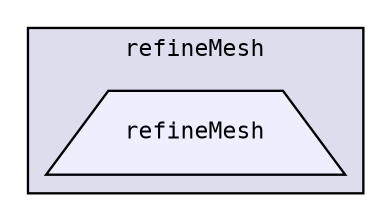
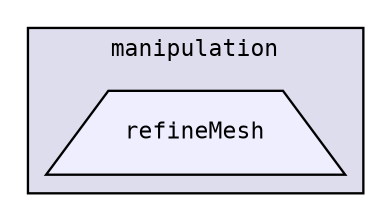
cluster "refineMesh": label "refineMesh" -> "manipulation"
